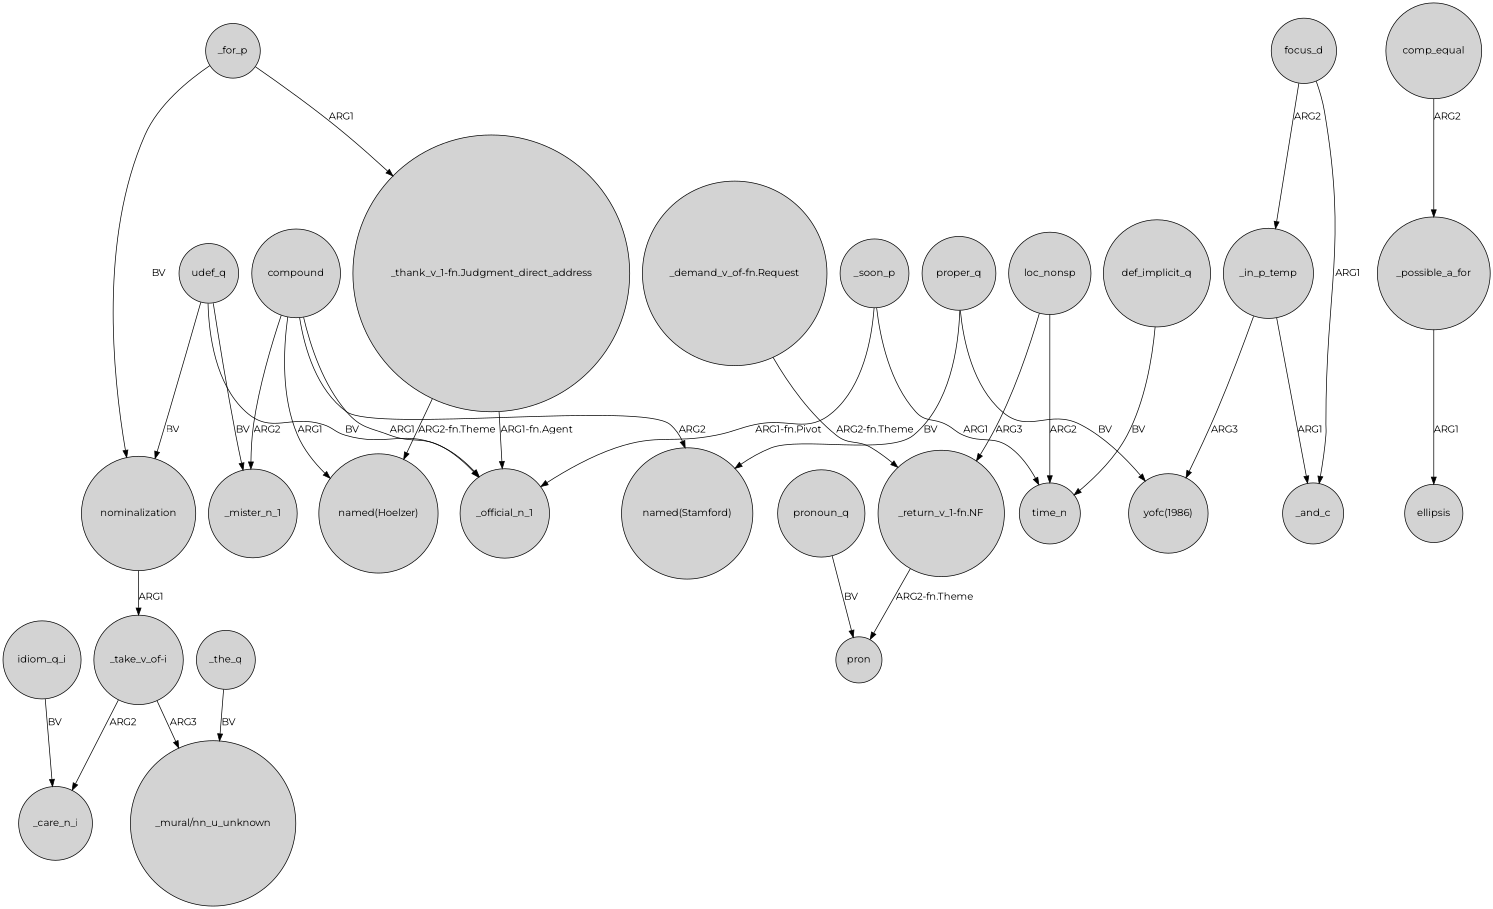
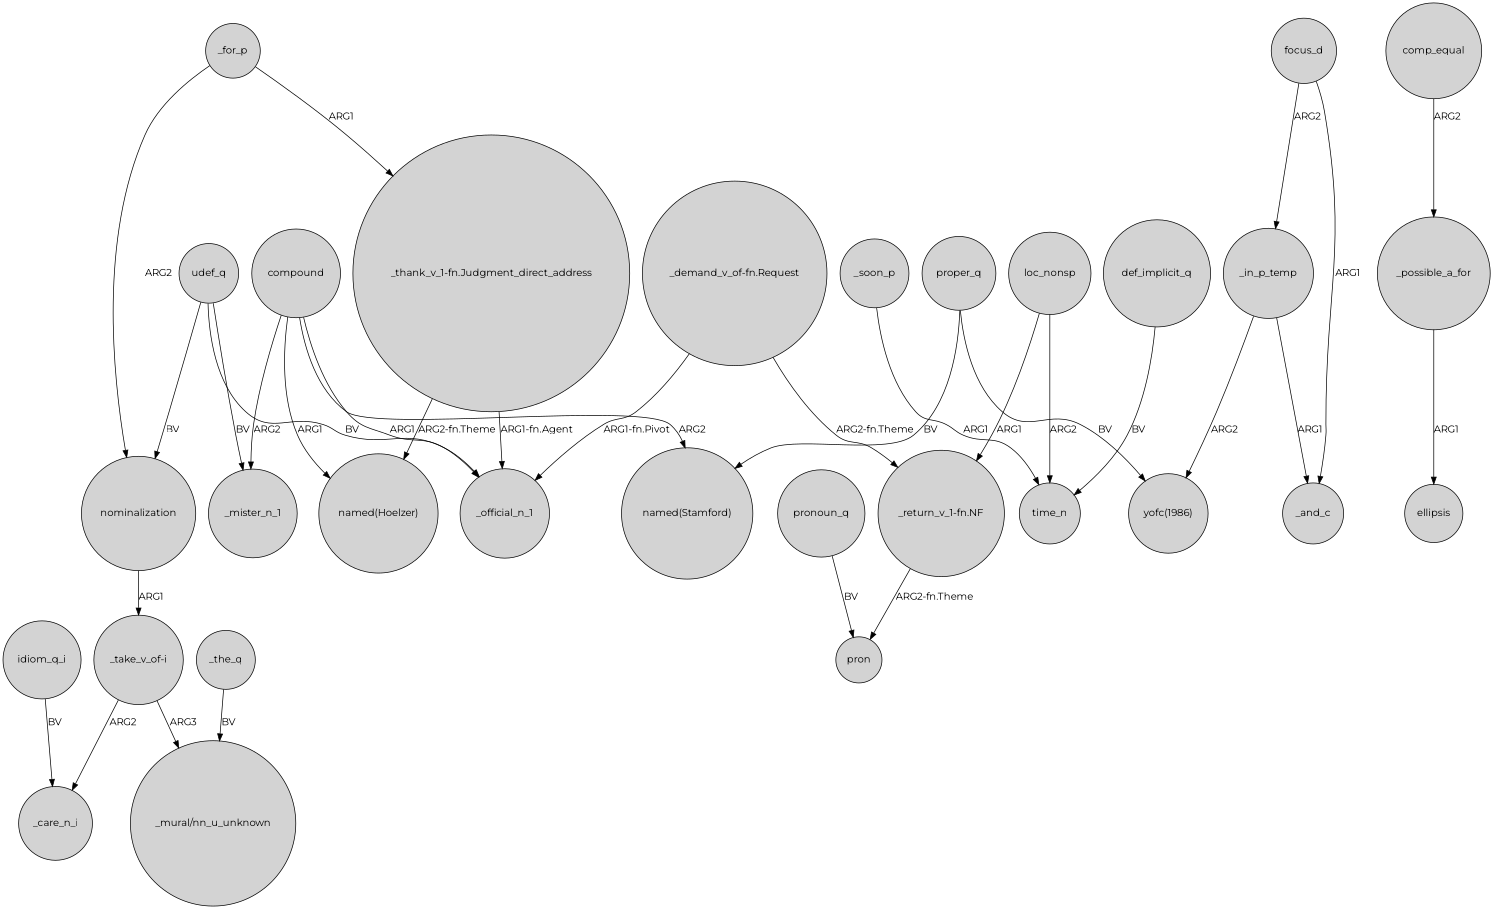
edge "_for_p" -> "nominalization": label "BV" -> "ARG2"
edge "_soon_p" -> "_official_n_1": now "_demand_v_of-fn.Request" -> "_official_n_1"
edge "loc_nonsp" -> "_return_v_1-fn.NF": label "ARG3" -> "ARG1"
edge "_in_p_temp" -> "yofc(1986)": label "ARG3" -> "ARG2"
